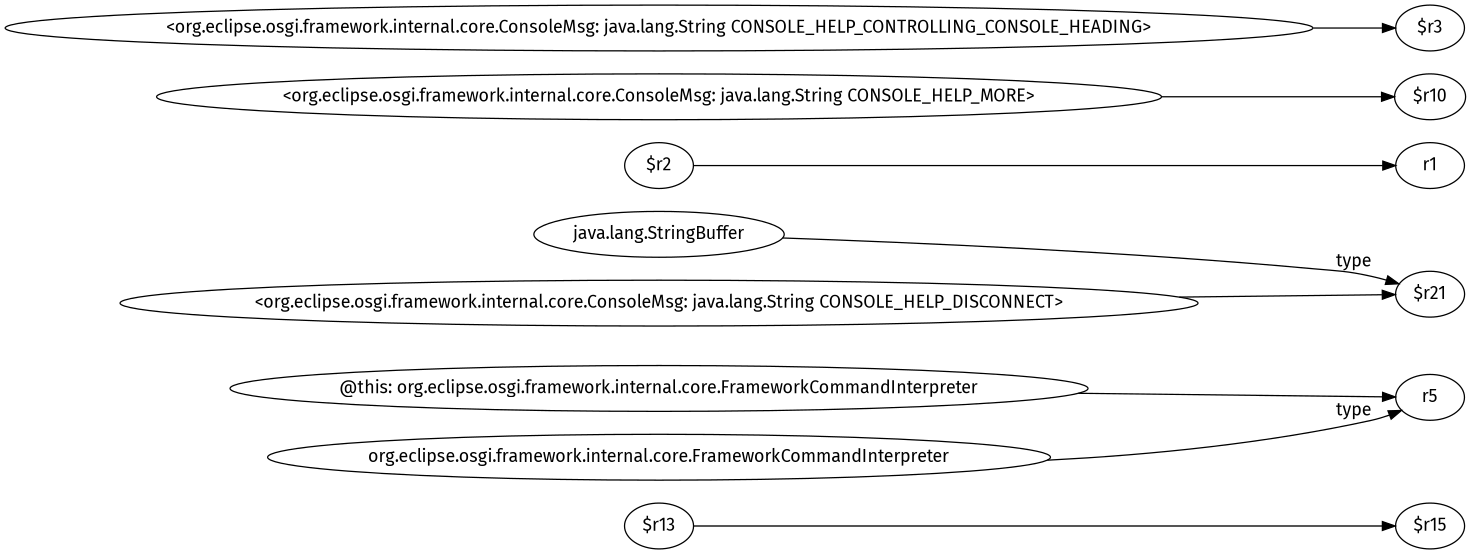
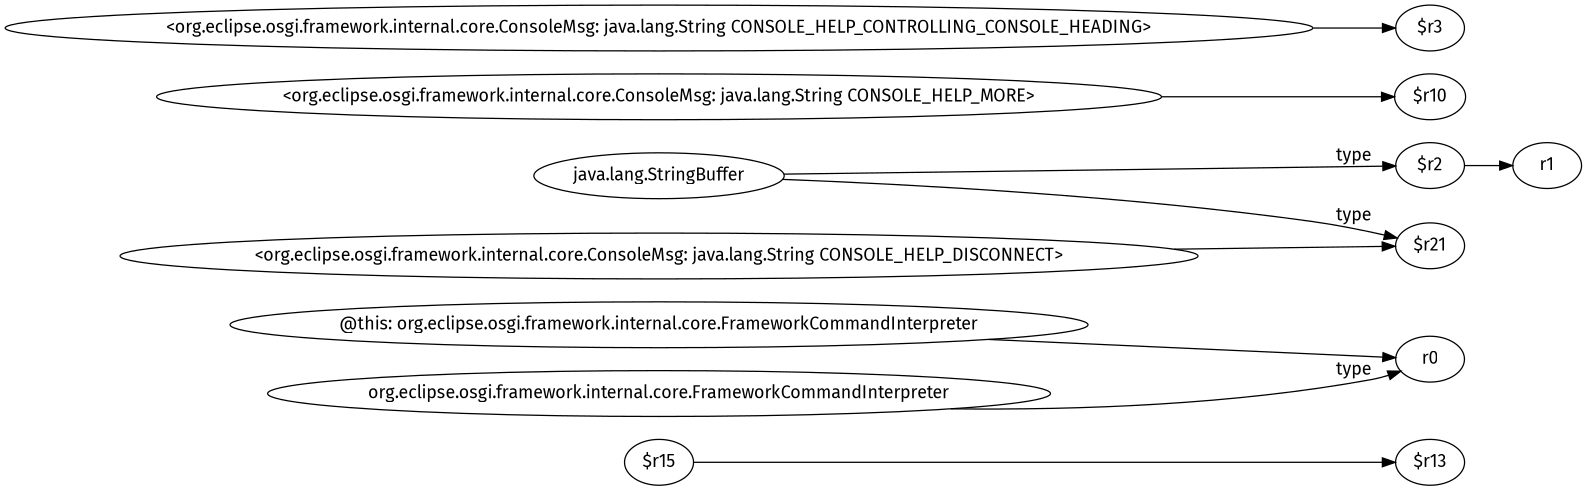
edge "java.lang.StringBuffer" -> "$r2": added, label "type"
node "r5": label "r5" -> "r0"
edge "$r13" -> "$r15": reversed
